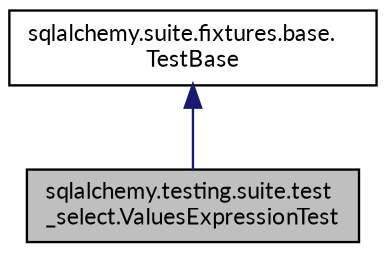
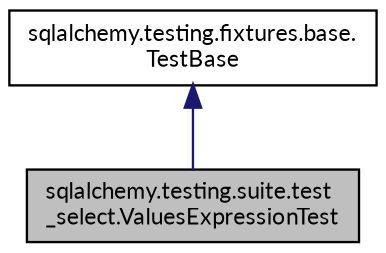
node "sqlalchemy.suite.fixtures.base. TestBase": label "sqlalchemy.suite.fixtures.base. TestBase" -> "sqlalchemy.testing.fixtures.base. TestBase"
